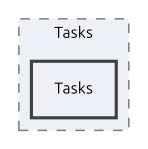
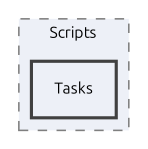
cluster "Tasks": label "Tasks" -> "Scripts"
